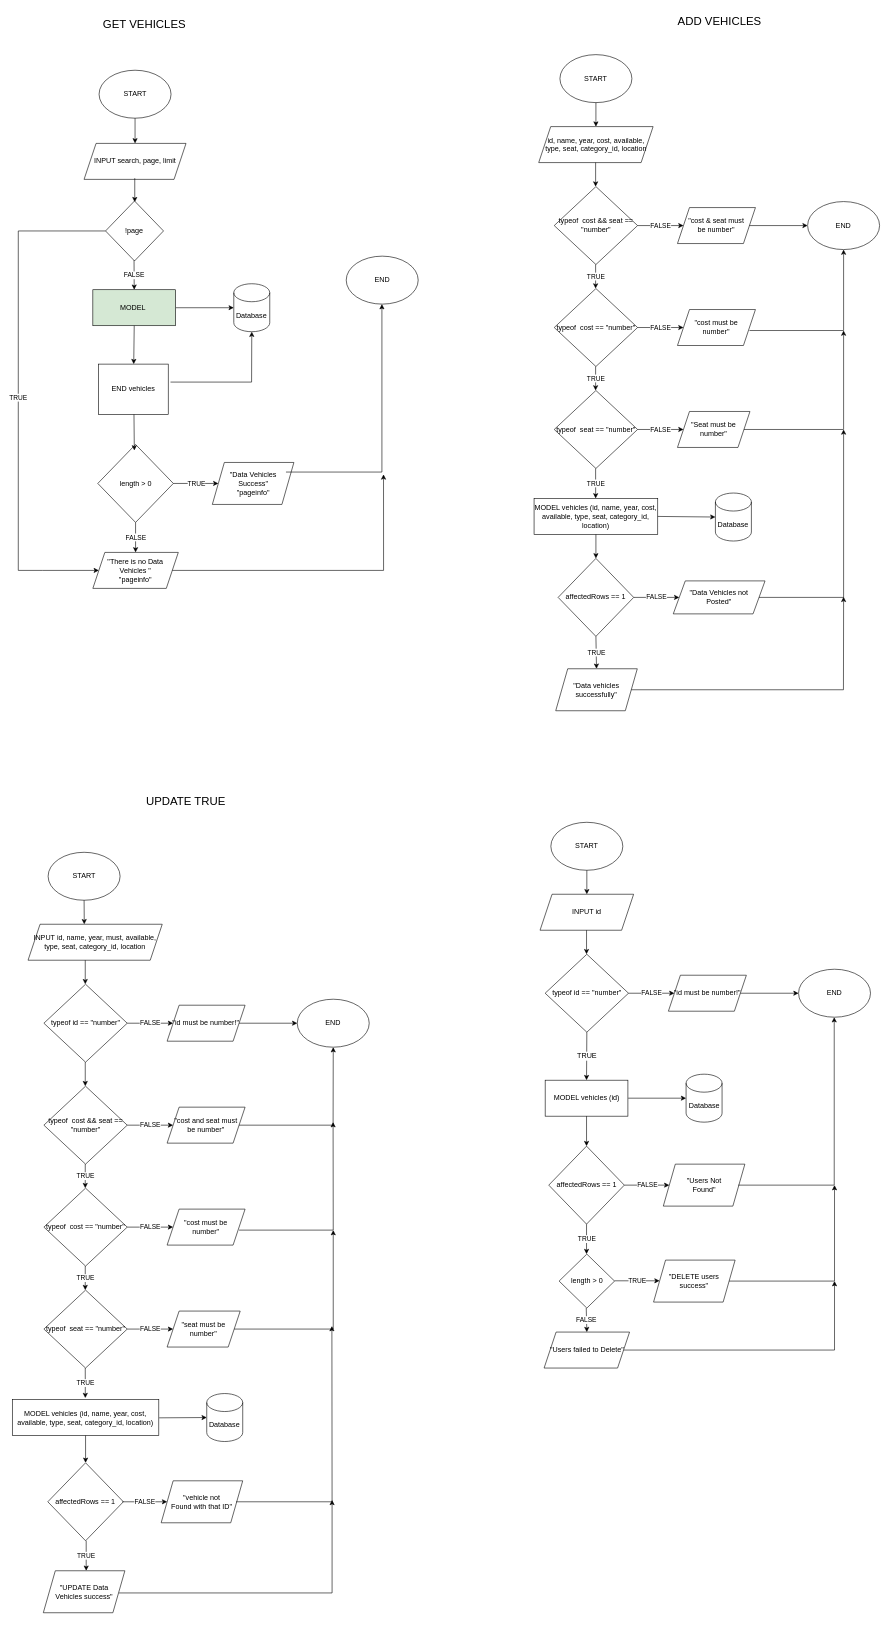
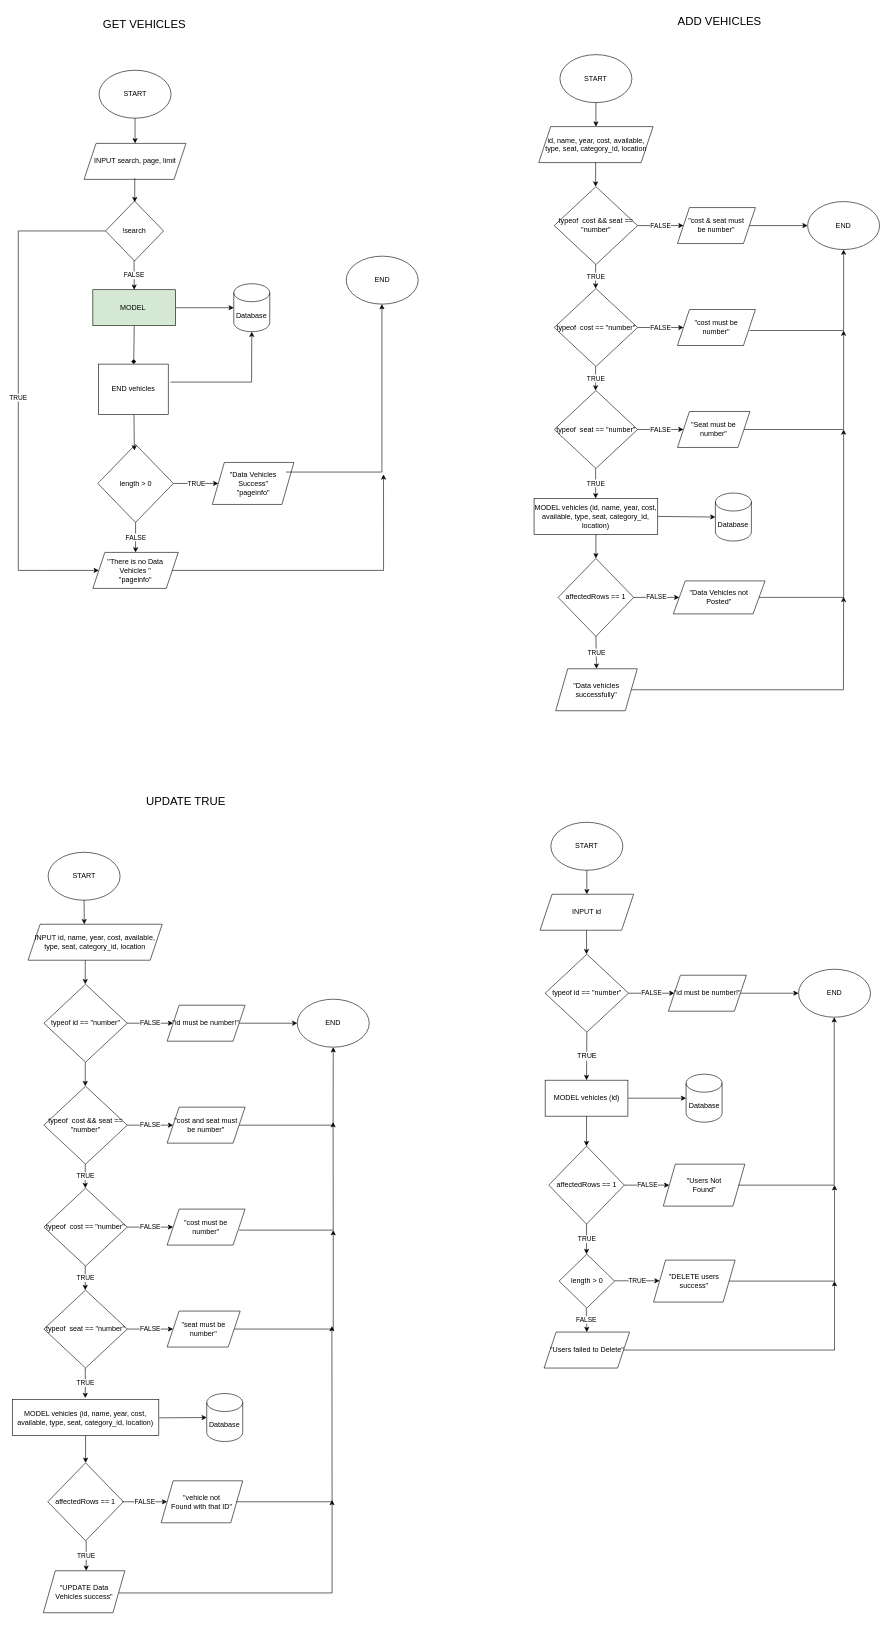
node "!page": label "!page" -> "!search"
edge "MODEL" -> "END vehicles": arrowhead classic -> diamond
node "INPUT id, name, year, must, available, type, seat, category_id, location": label "INPUT id, name, year, must, available, type, seat, category_id, location" -> "INPUT id, name, year, cost, available, type, seat, category_id, location"
